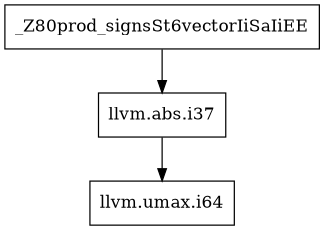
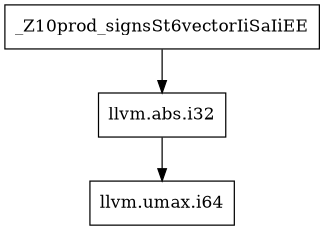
node "_Z80prod_signsSt6vectorIiSaIiEE": label "_Z80prod_signsSt6vectorIiSaIiEE" -> "_Z10prod_signsSt6vectorIiSaIiEE"
node "llvm.abs.i37": label "llvm.abs.i37" -> "llvm.abs.i32"
